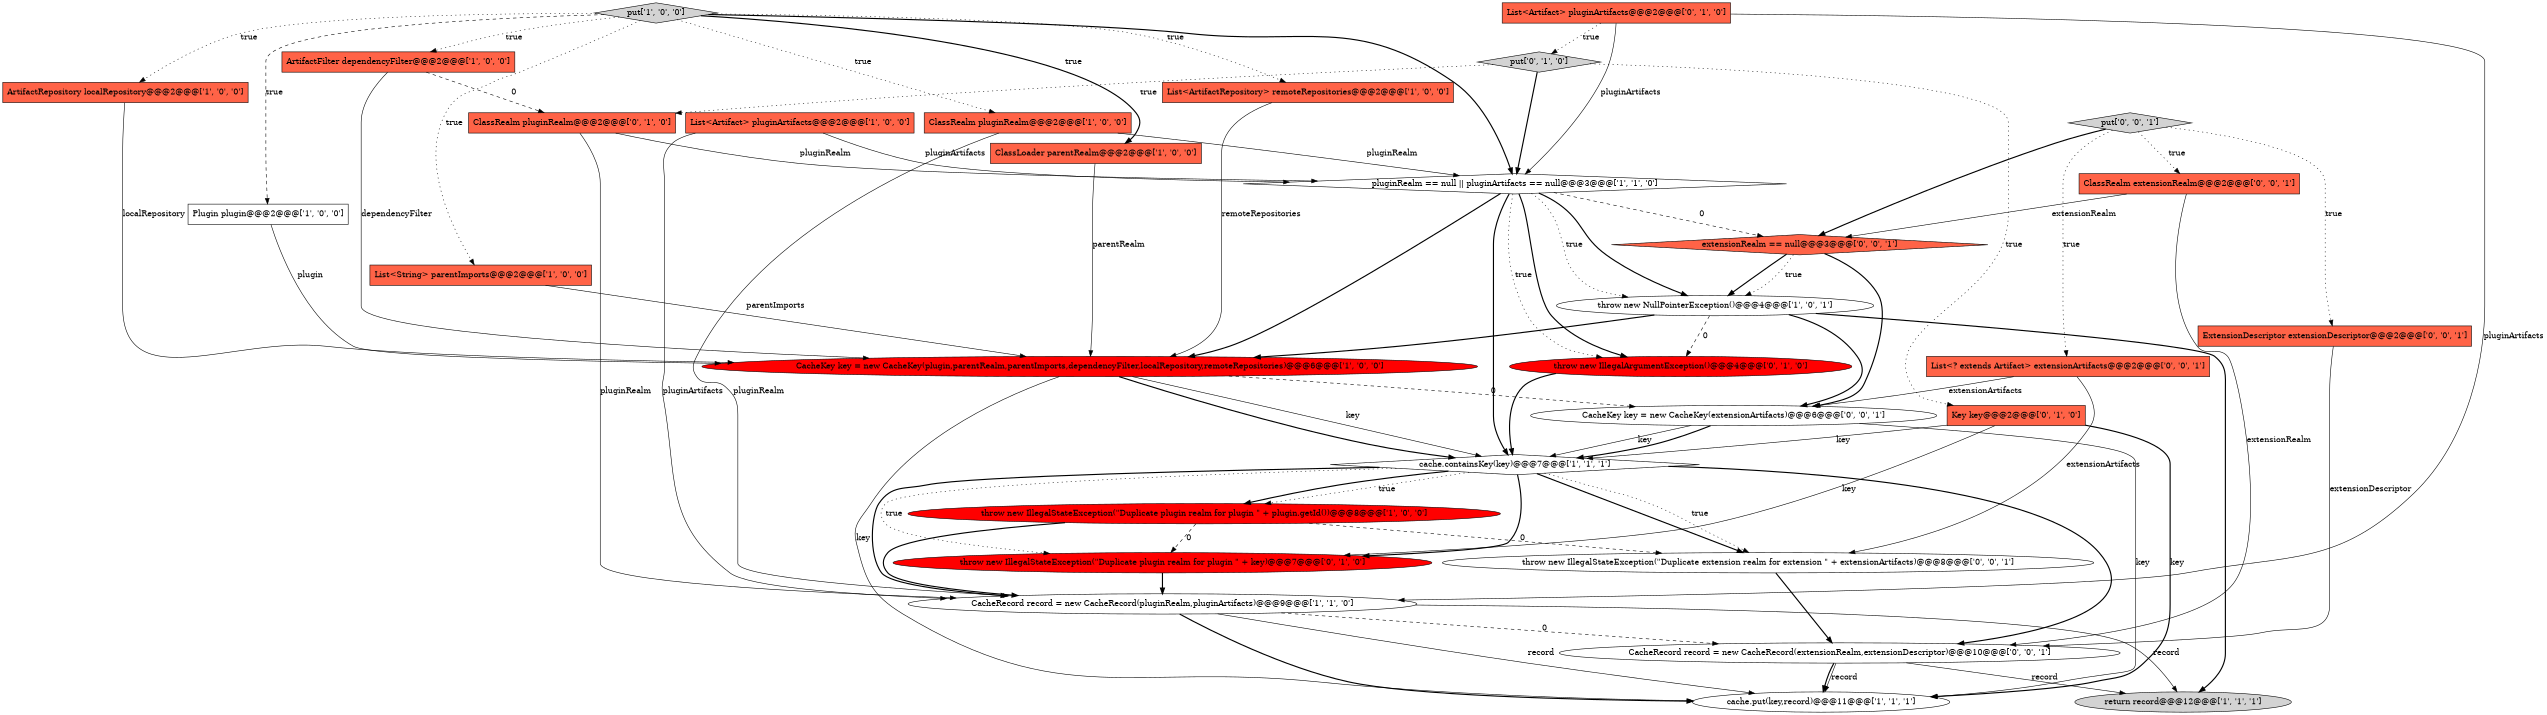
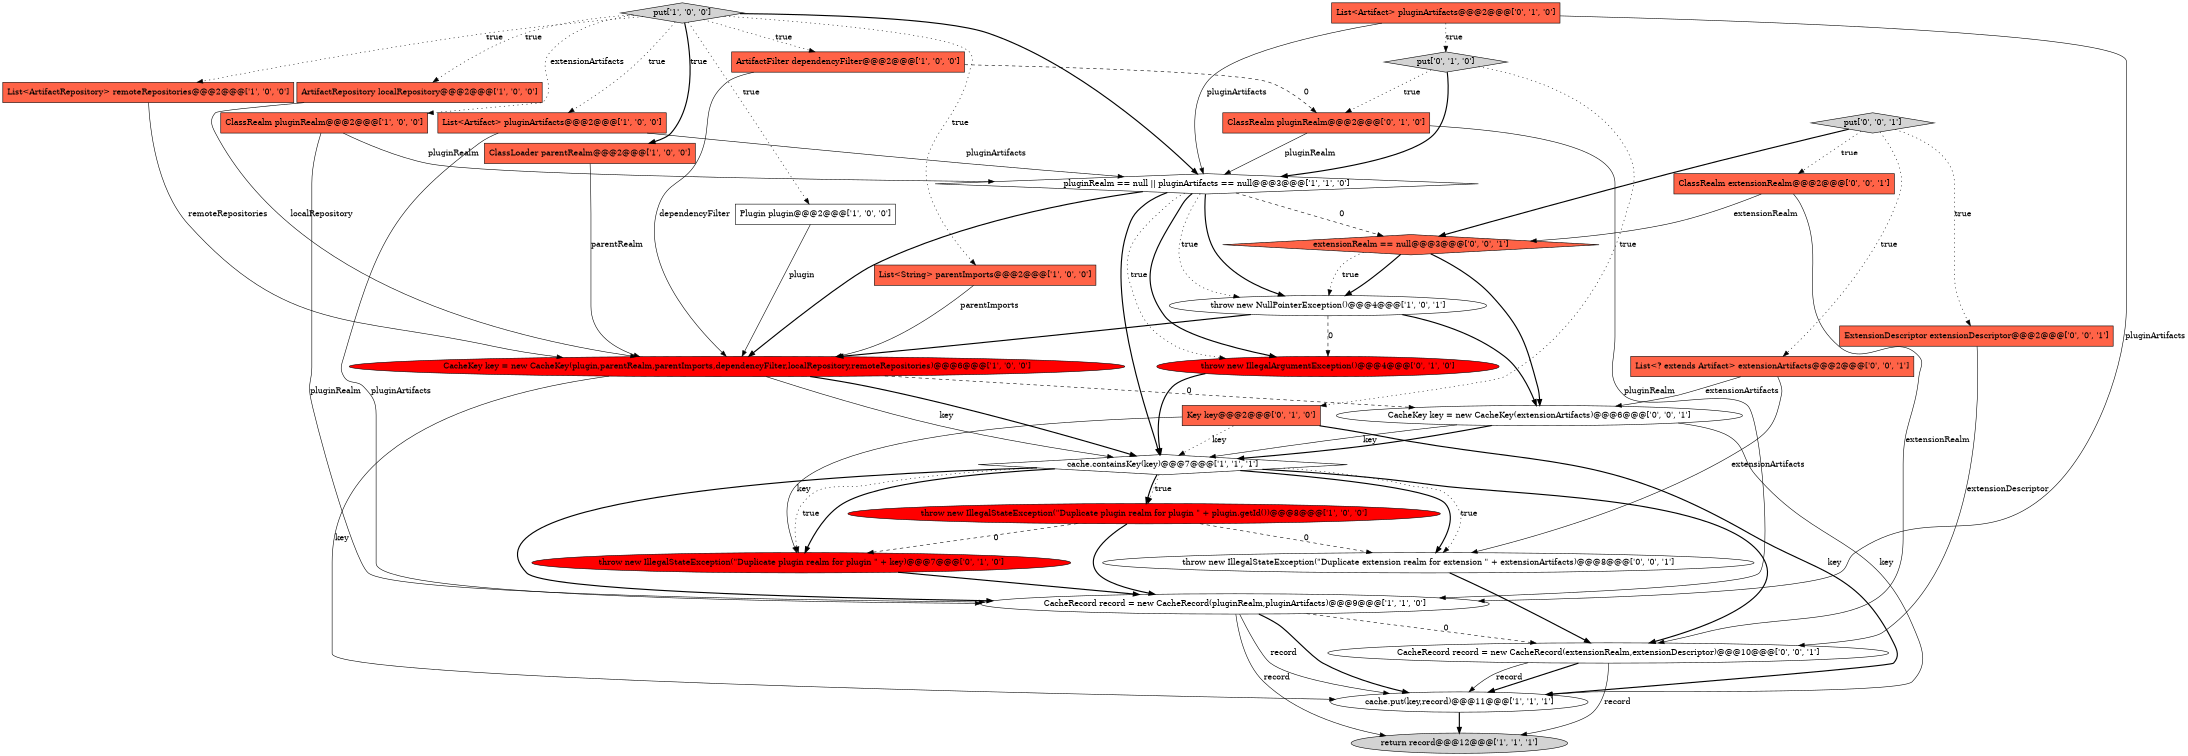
edge "put['1', '0', '0']" -> "Plugin plugin@@@2@@@['1', '0', '0']": style dashed -> dotted
edge "put['1', '0', '0']" -> "ClassRealm pluginRealm@@@2@@@['1', '0', '0']": label "true" -> "extensionArtifacts"
edge "put['1', '0', '0']" -> "List<Artifact> pluginArtifacts@@@2@@@['1', '0', '0']": added, label "true"
edge "throw new NullPointerException()@@@4@@@['1', '0', '1']" -> "return record@@@12@@@['1', '1', '1']": now "cache.put(key,record)@@@11@@@['1', '1', '1']" -> "return record@@@12@@@['1', '1', '1']"
edge "Key key@@@2@@@['0', '1', '0']" -> "cache.containsKey(key)@@@7@@@['1', '1', '1']": style solid -> dotted
